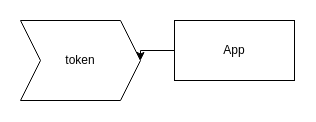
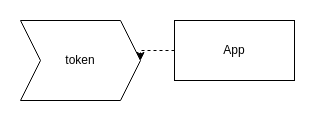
edge "App" -> "token": style solid -> dashed
